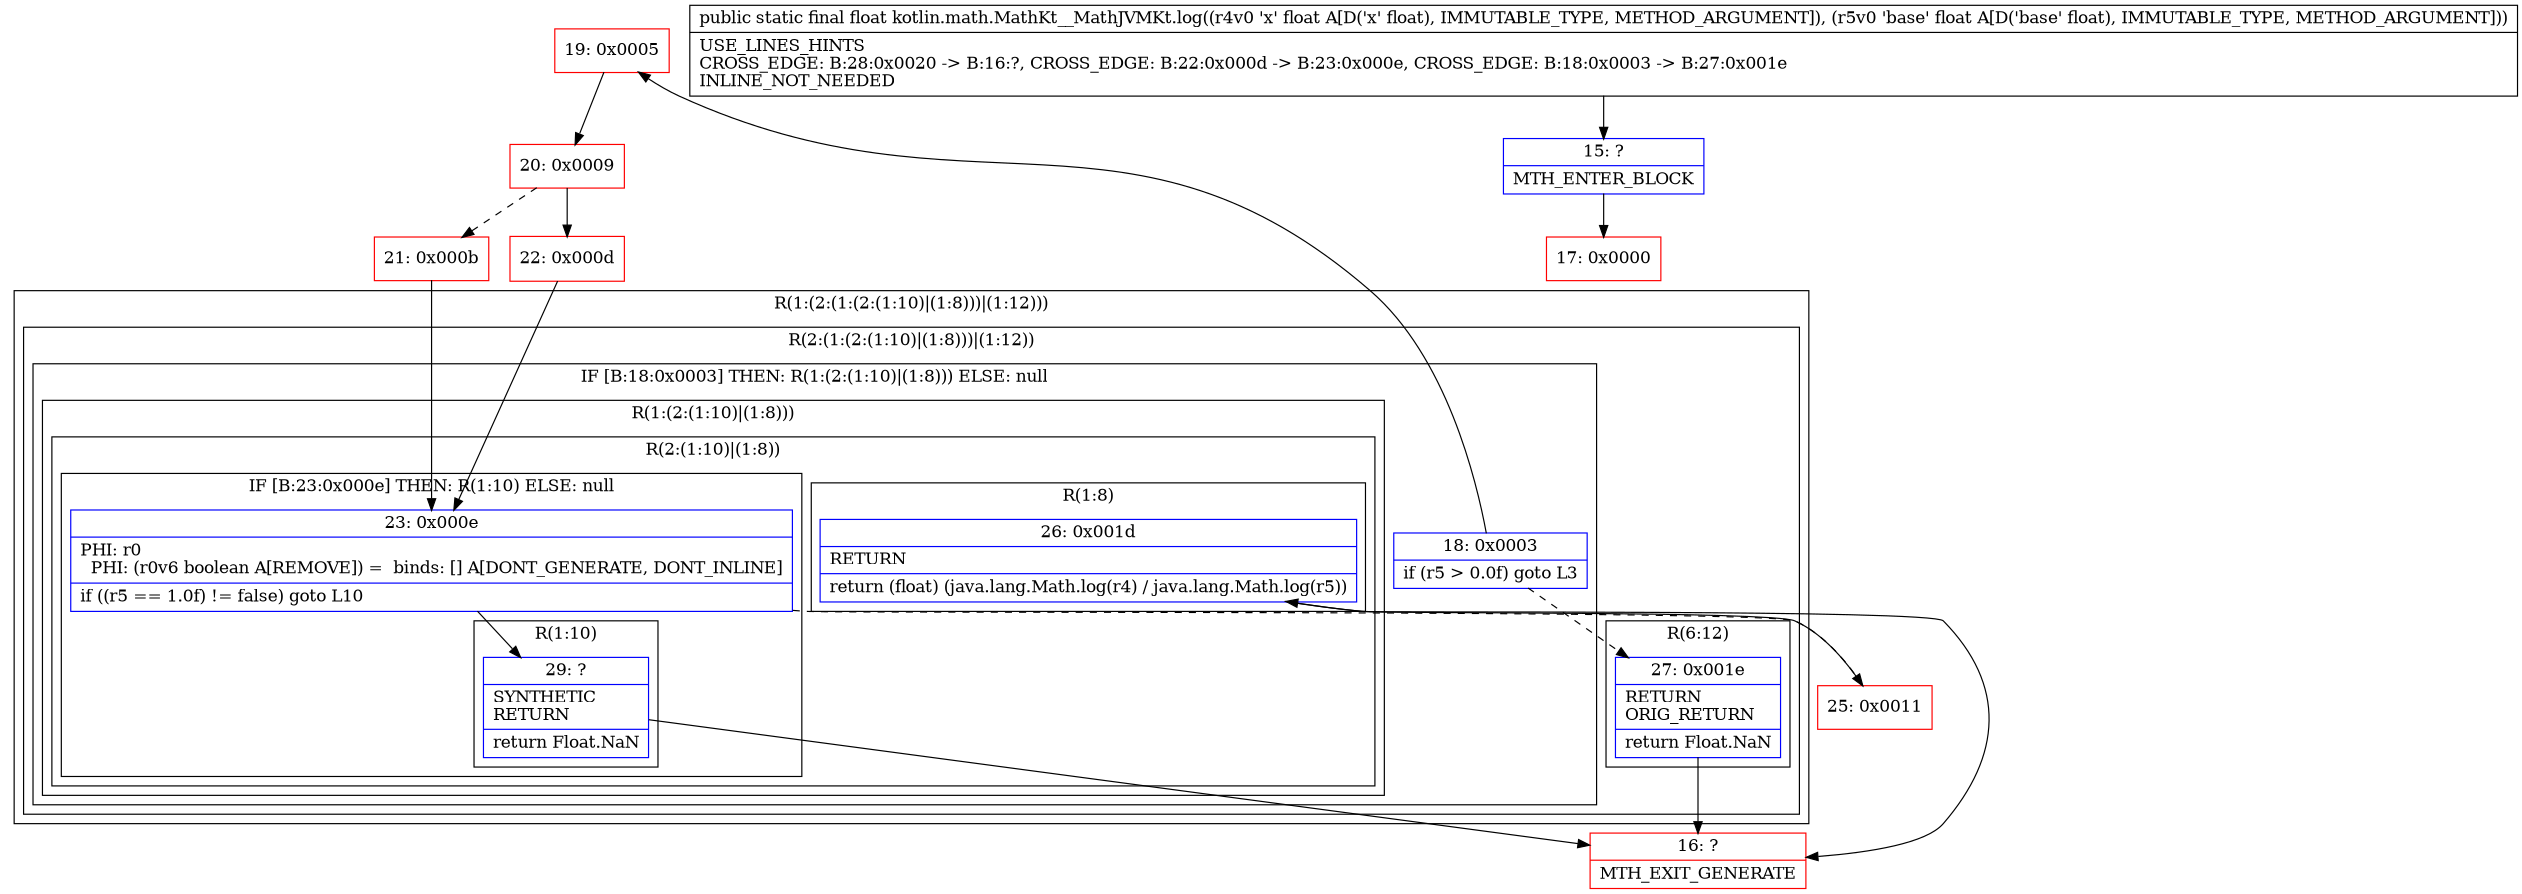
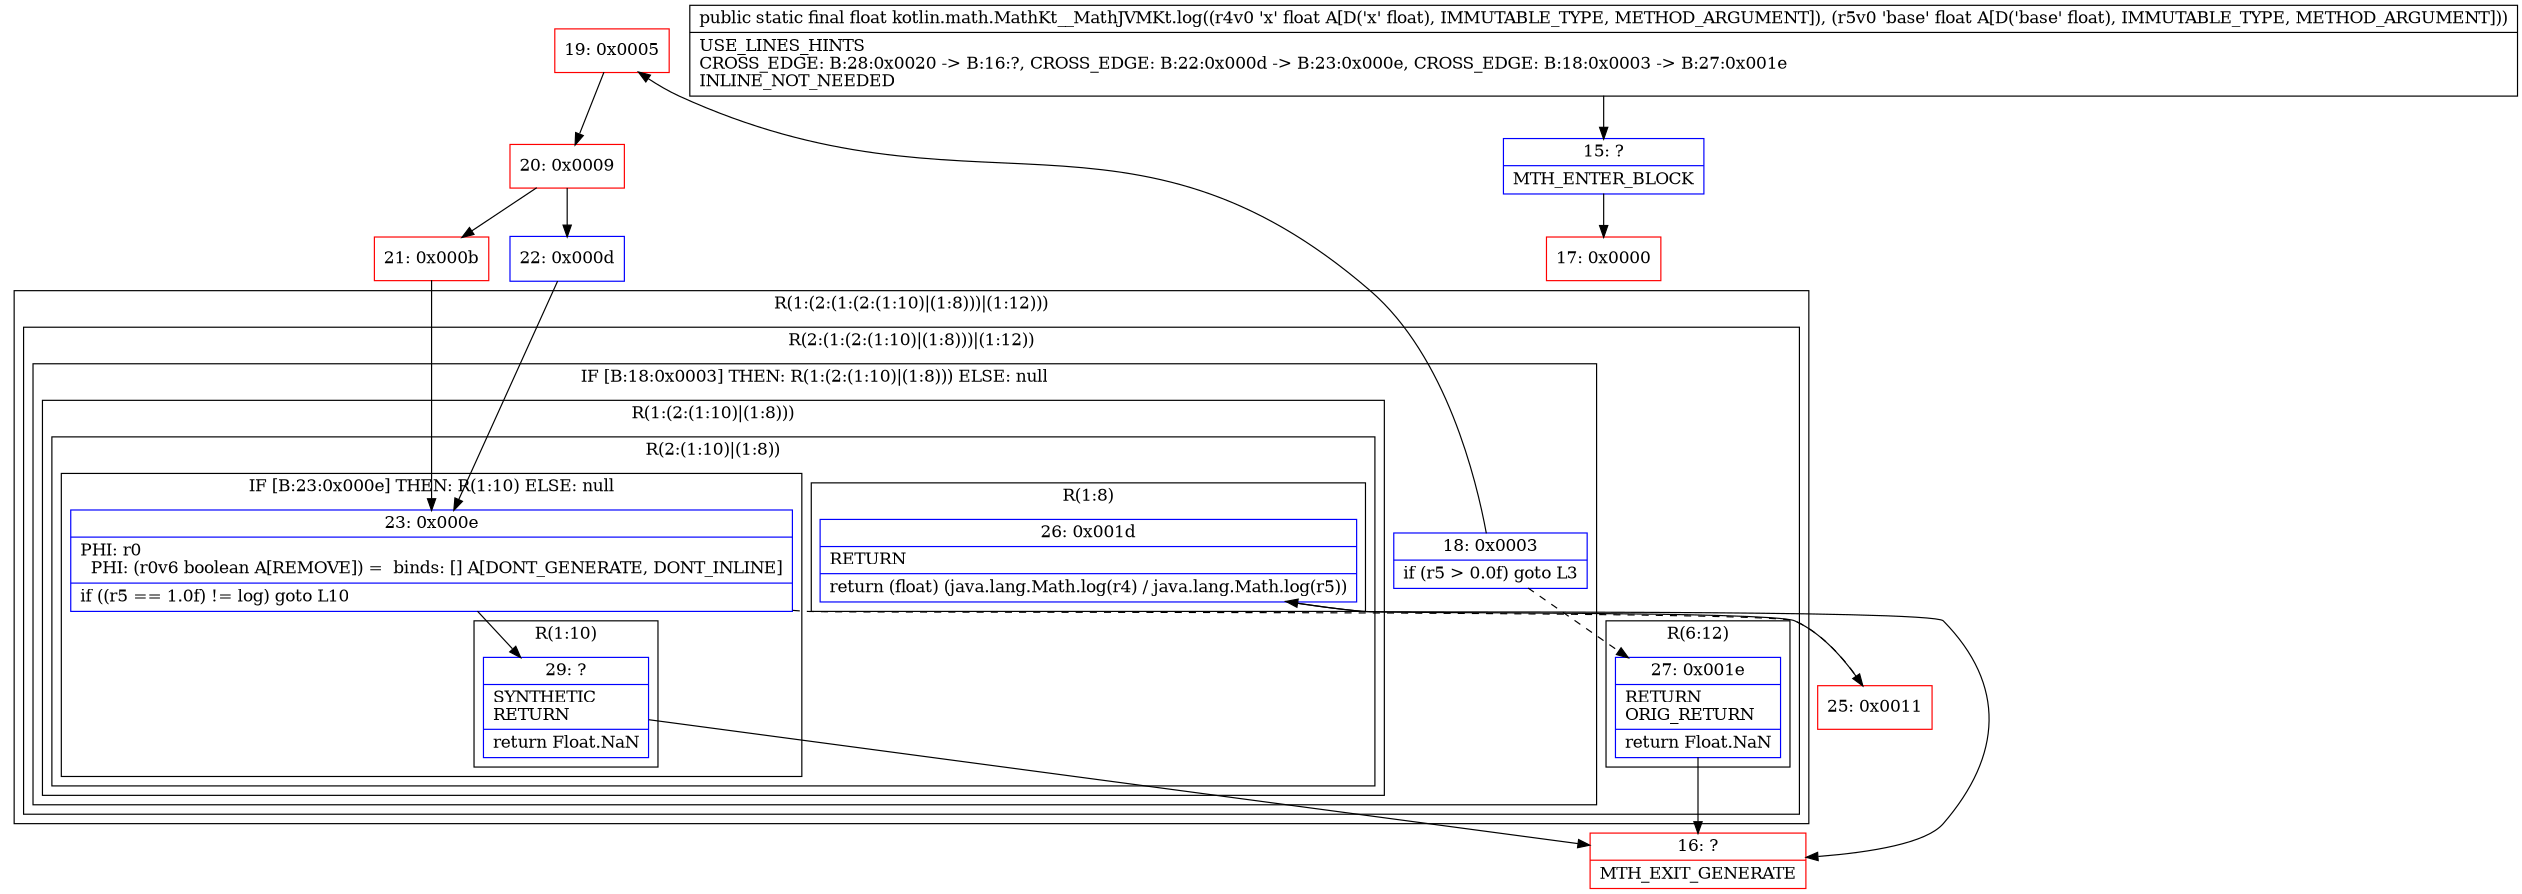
edge "20: 0x0009" -> "21: 0x000b": style dashed -> solid
node "22: 0x000d": color red -> blue
node "23: 0x000e": text "if ((r5 == 1.0f) != false) goto L10" -> "if ((r5 == 1.0f) != log) goto L10"
